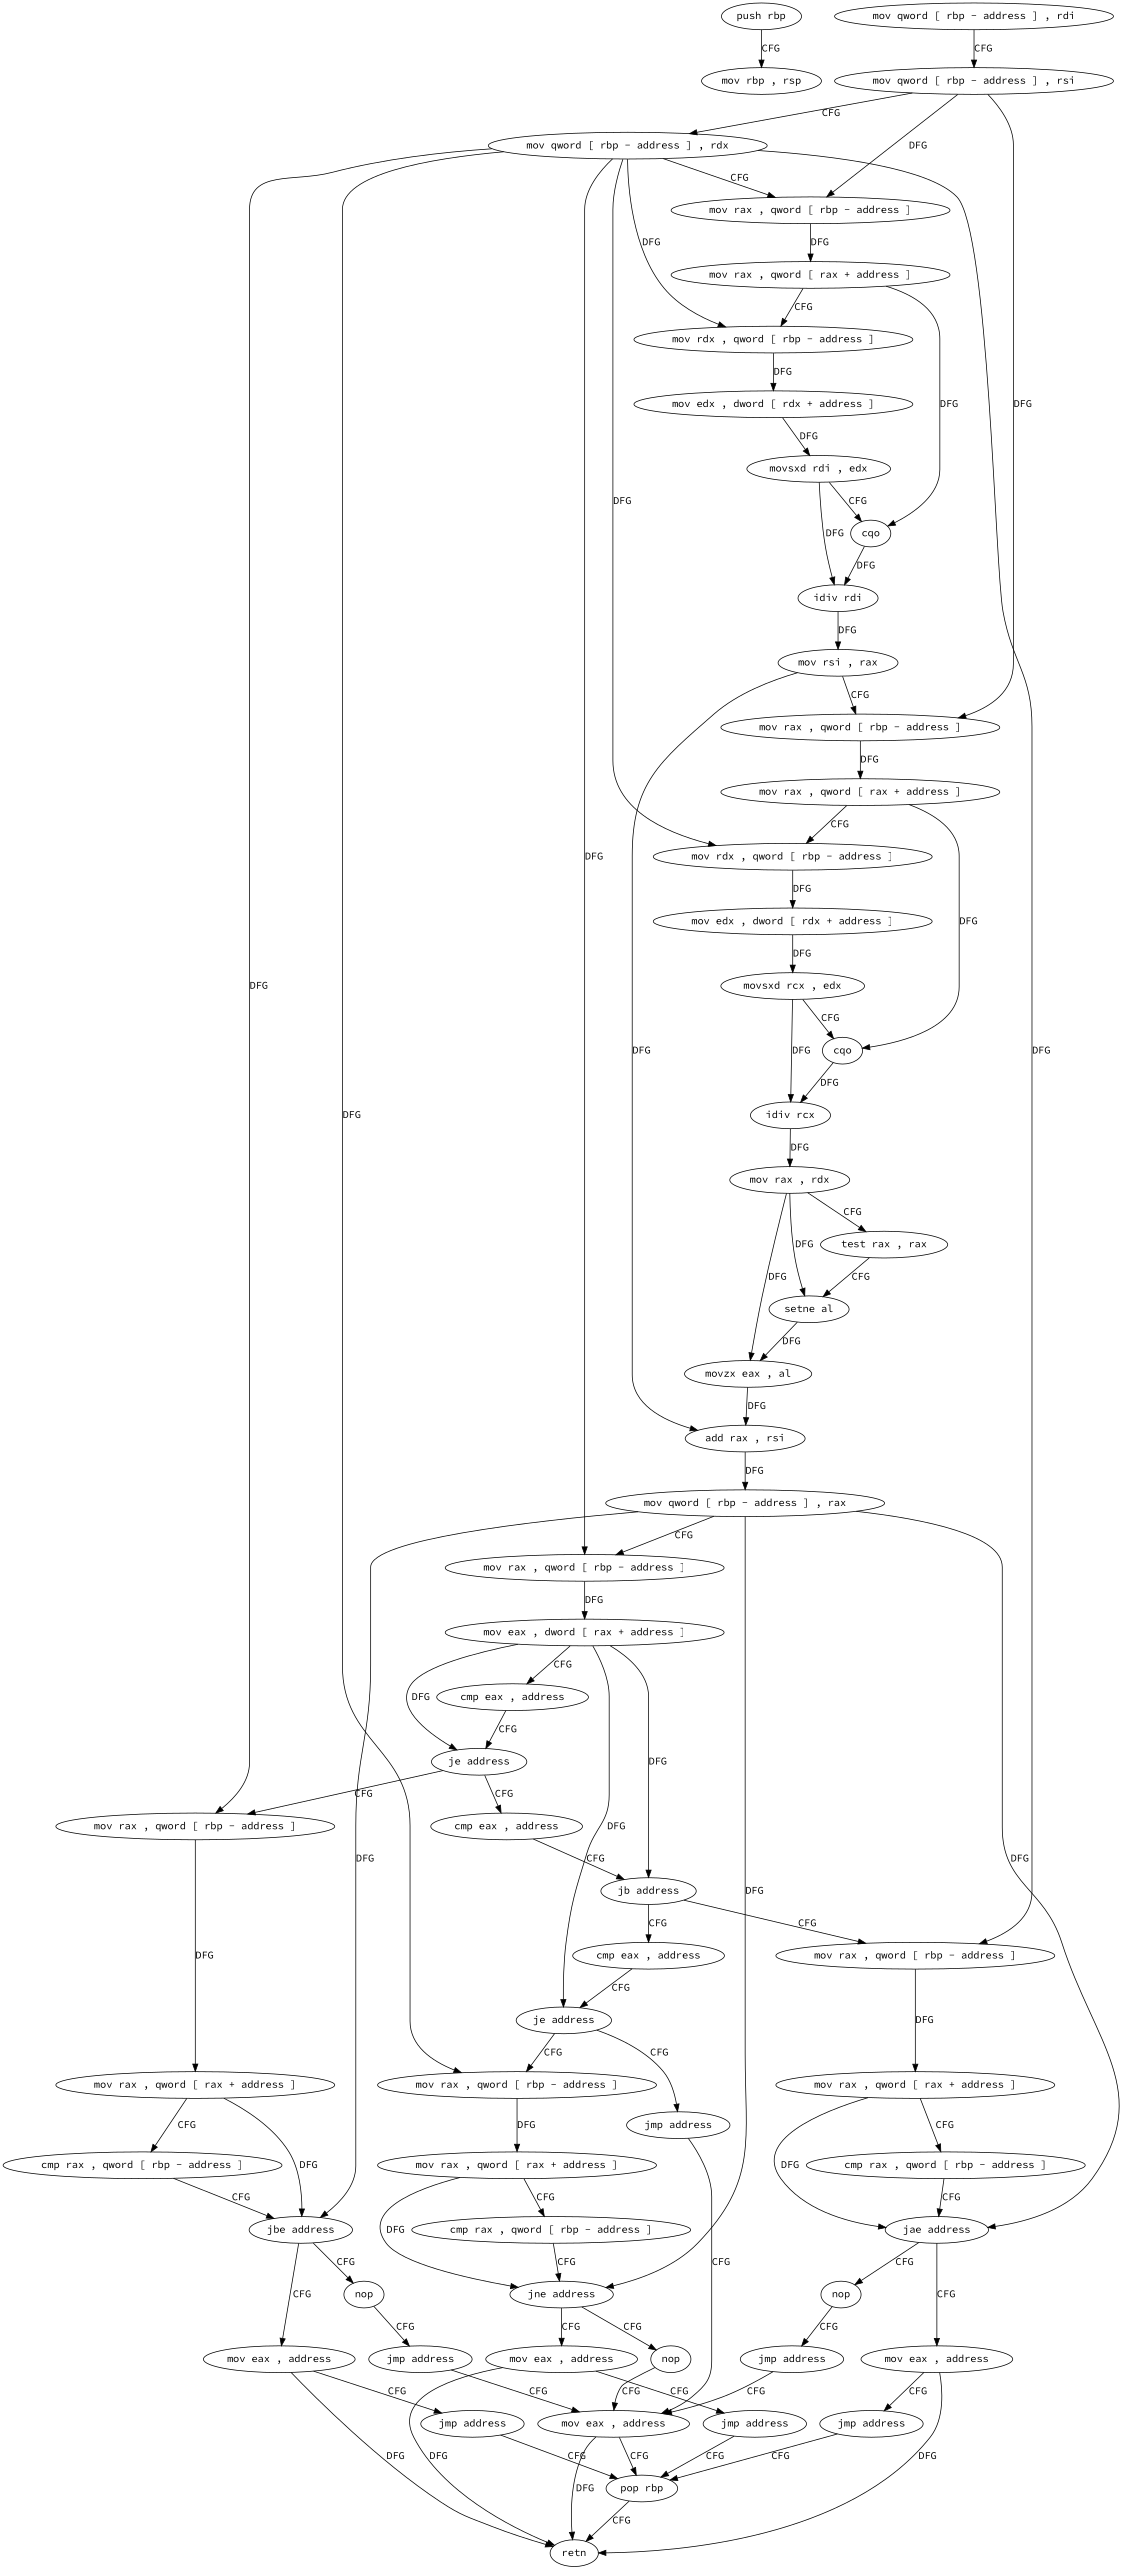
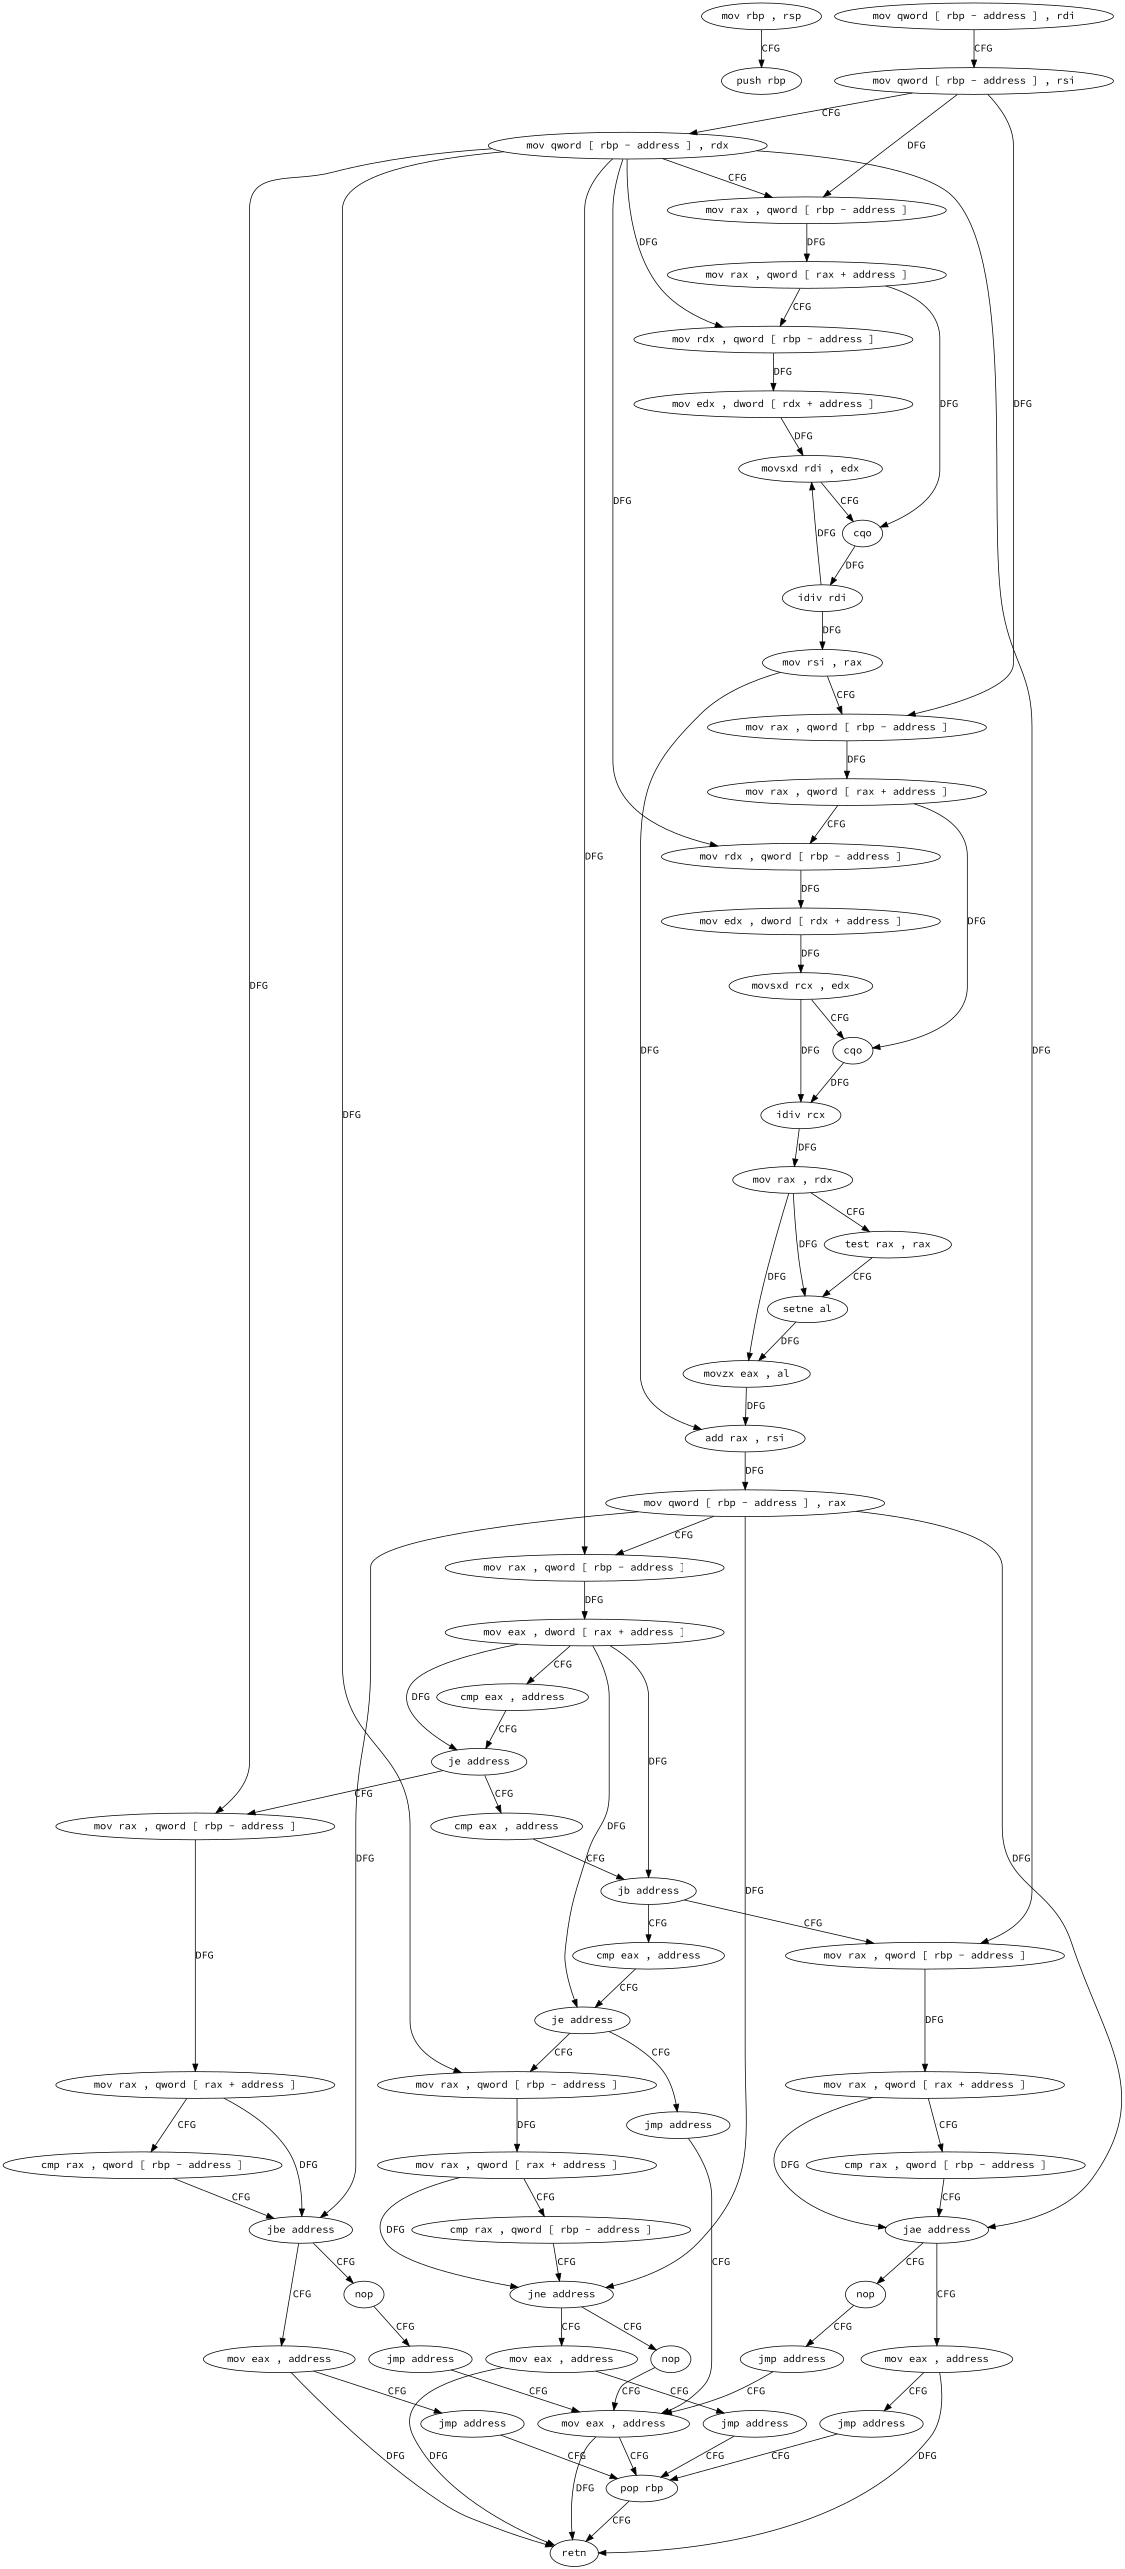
edge "push rbp" -> "mov rbp , rsp": reversed
edge "movsxd rdi , edx" -> "idiv rdi": reversed
